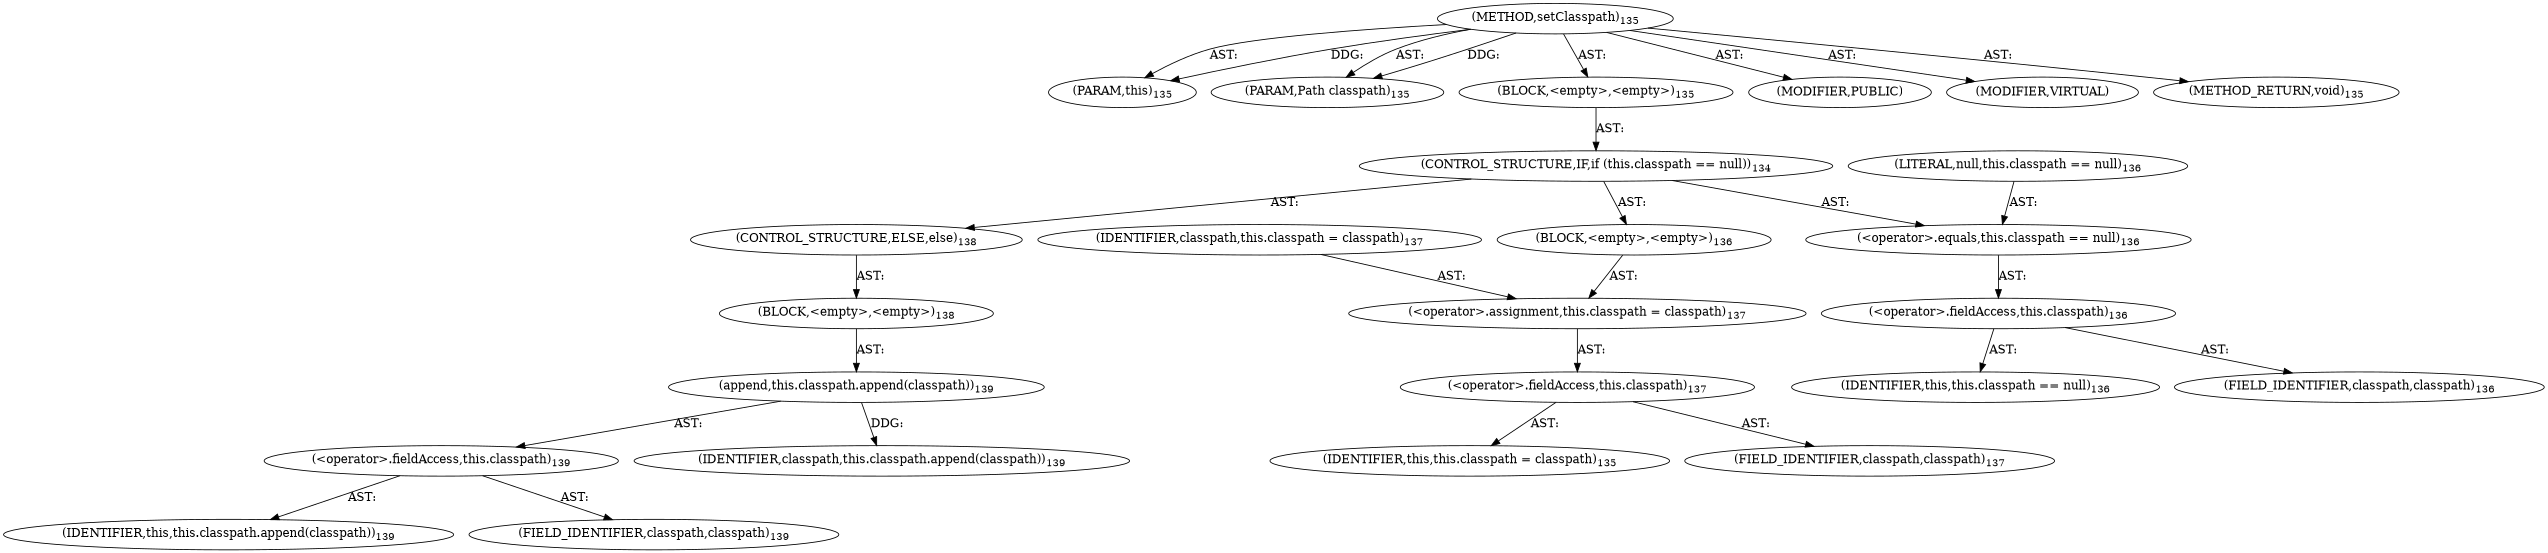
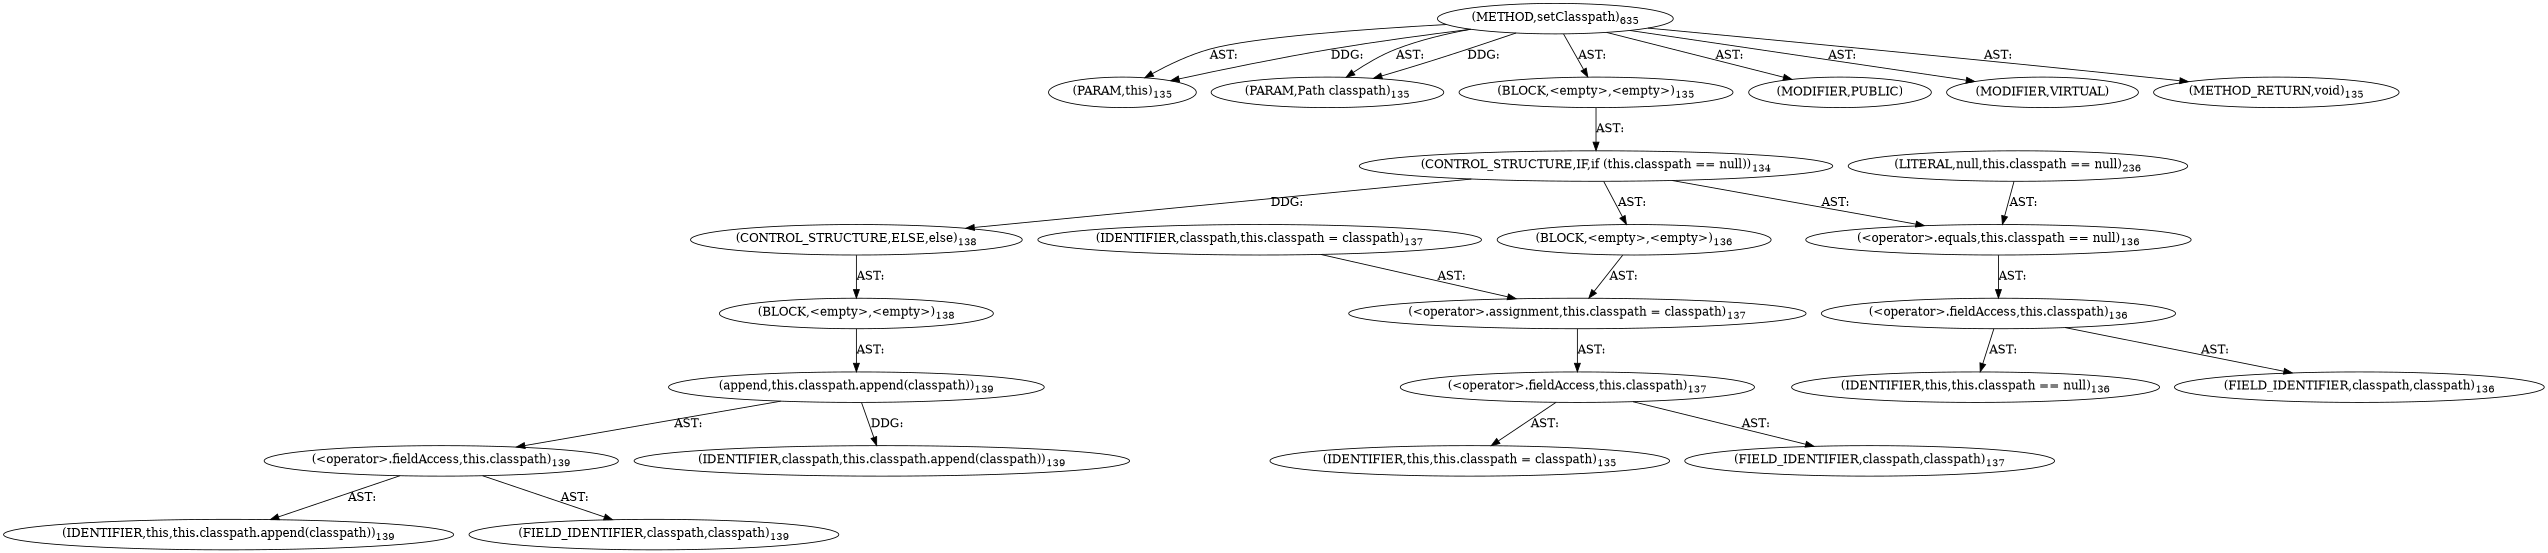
node "(METHOD,setClasspath)": text "135" -> "635"
node "(LITERAL,null,this.classpath == null)": text "136" -> "236"
edge "(CONTROL_STRUCTURE,IF,if (this.classpath == null))" -> "(CONTROL_STRUCTURE,ELSE,else)": label "AST: " -> "DDG: "
